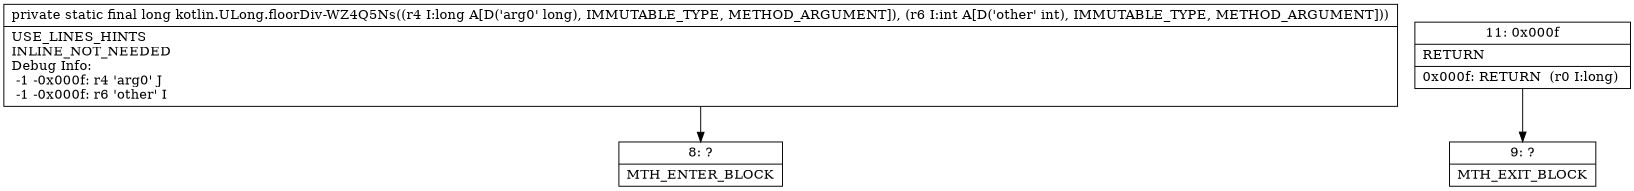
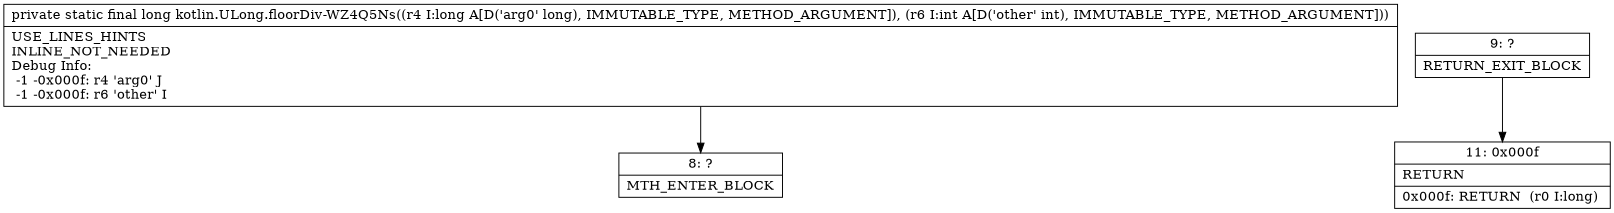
edge "11: 0x000f" -> "9: ?": reversed
node "9: ?": text "MTH_EXIT_BLOCK" -> "RETURN_EXIT_BLOCK"
